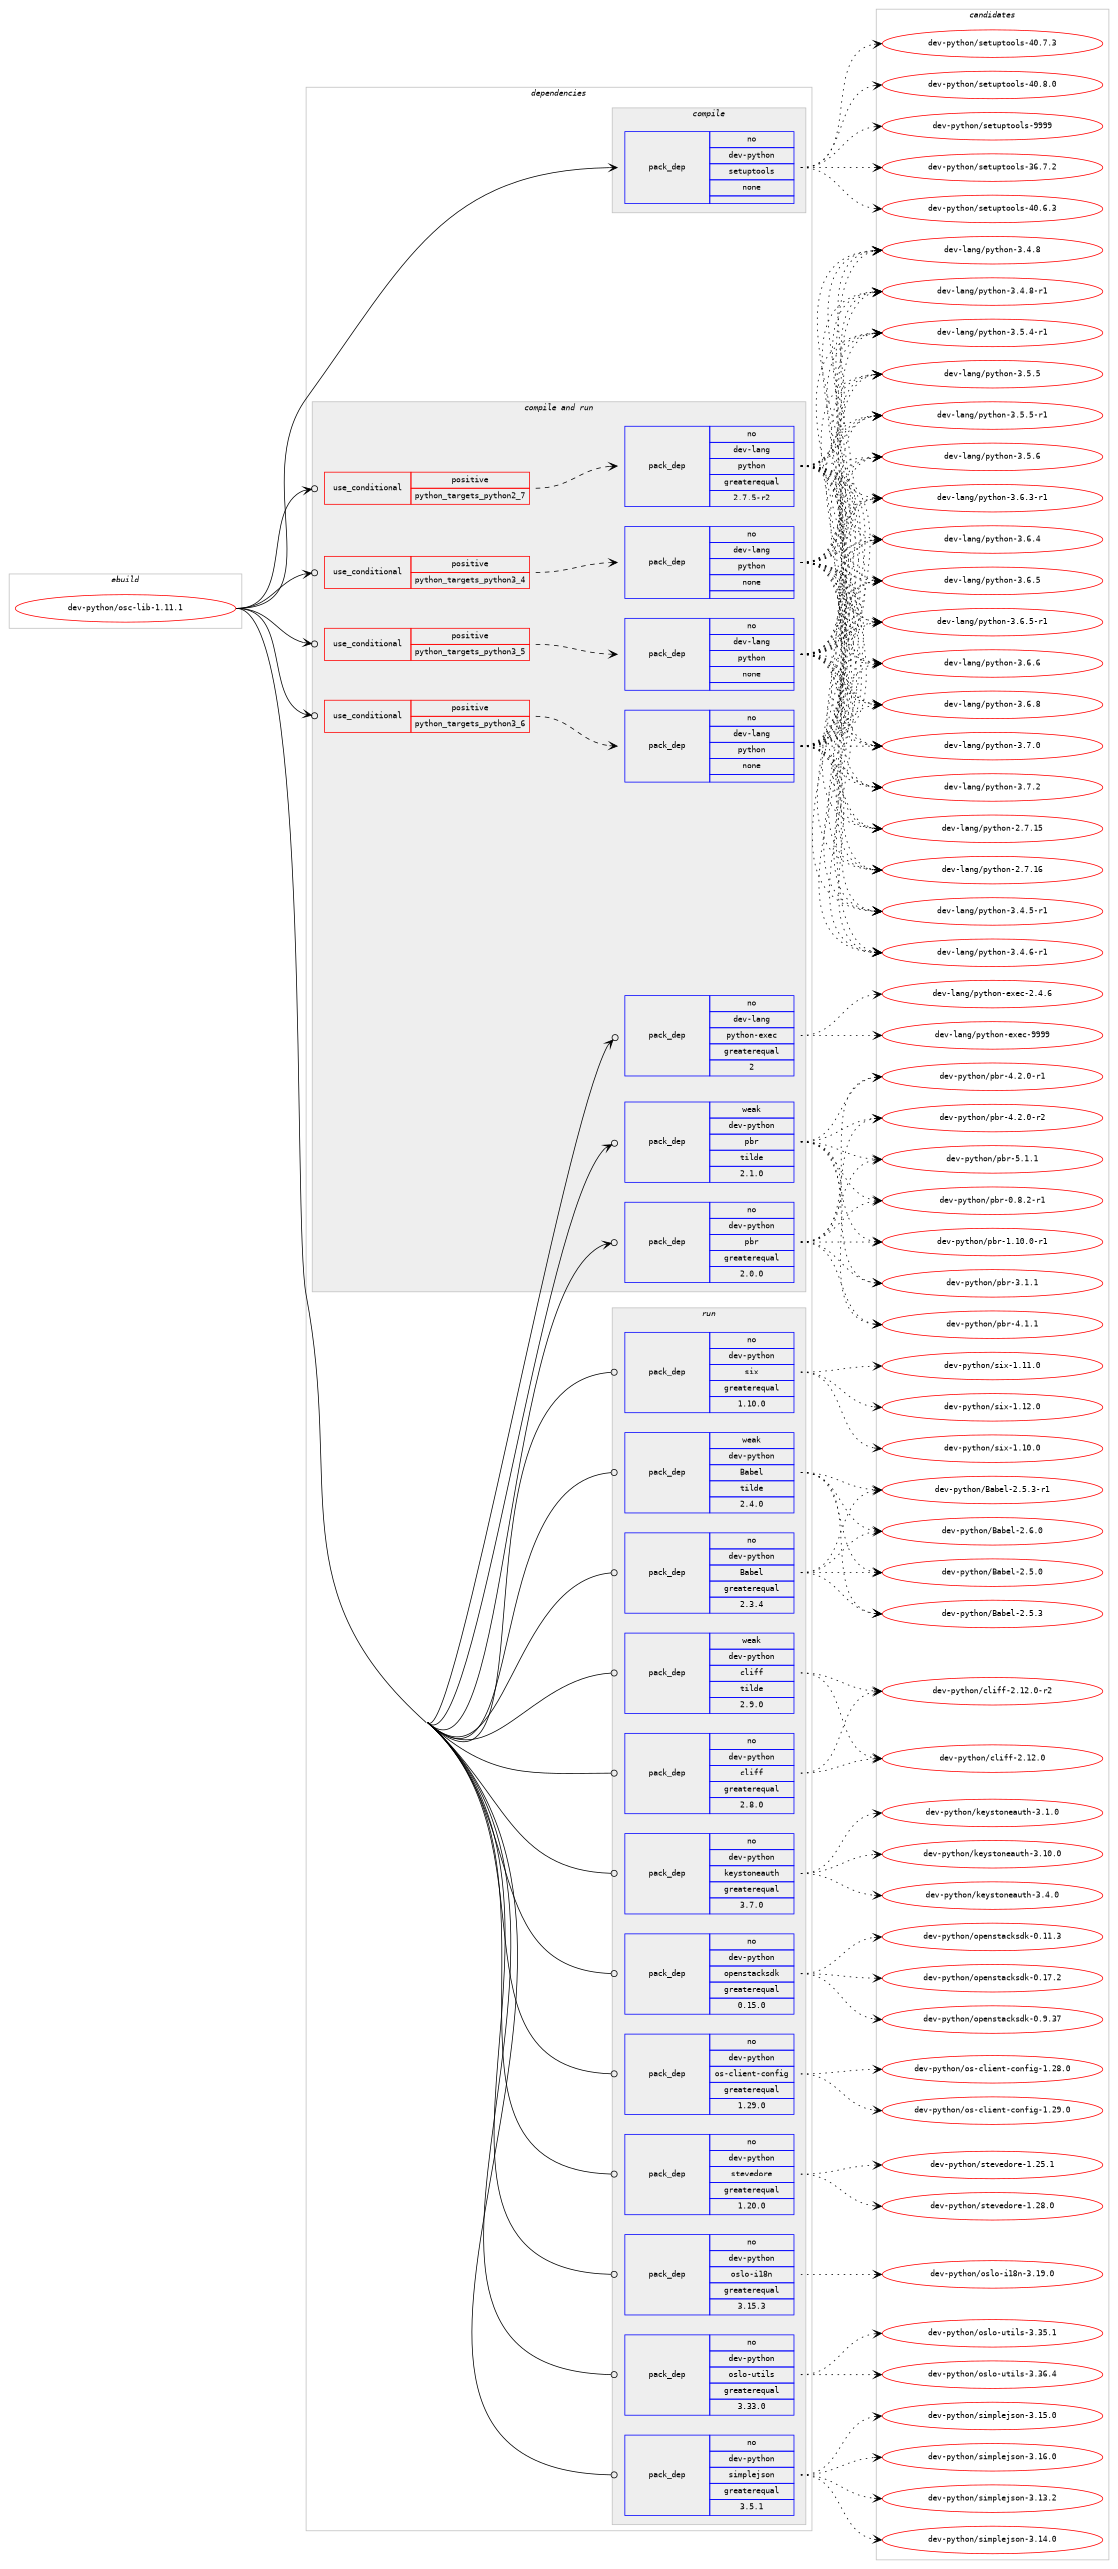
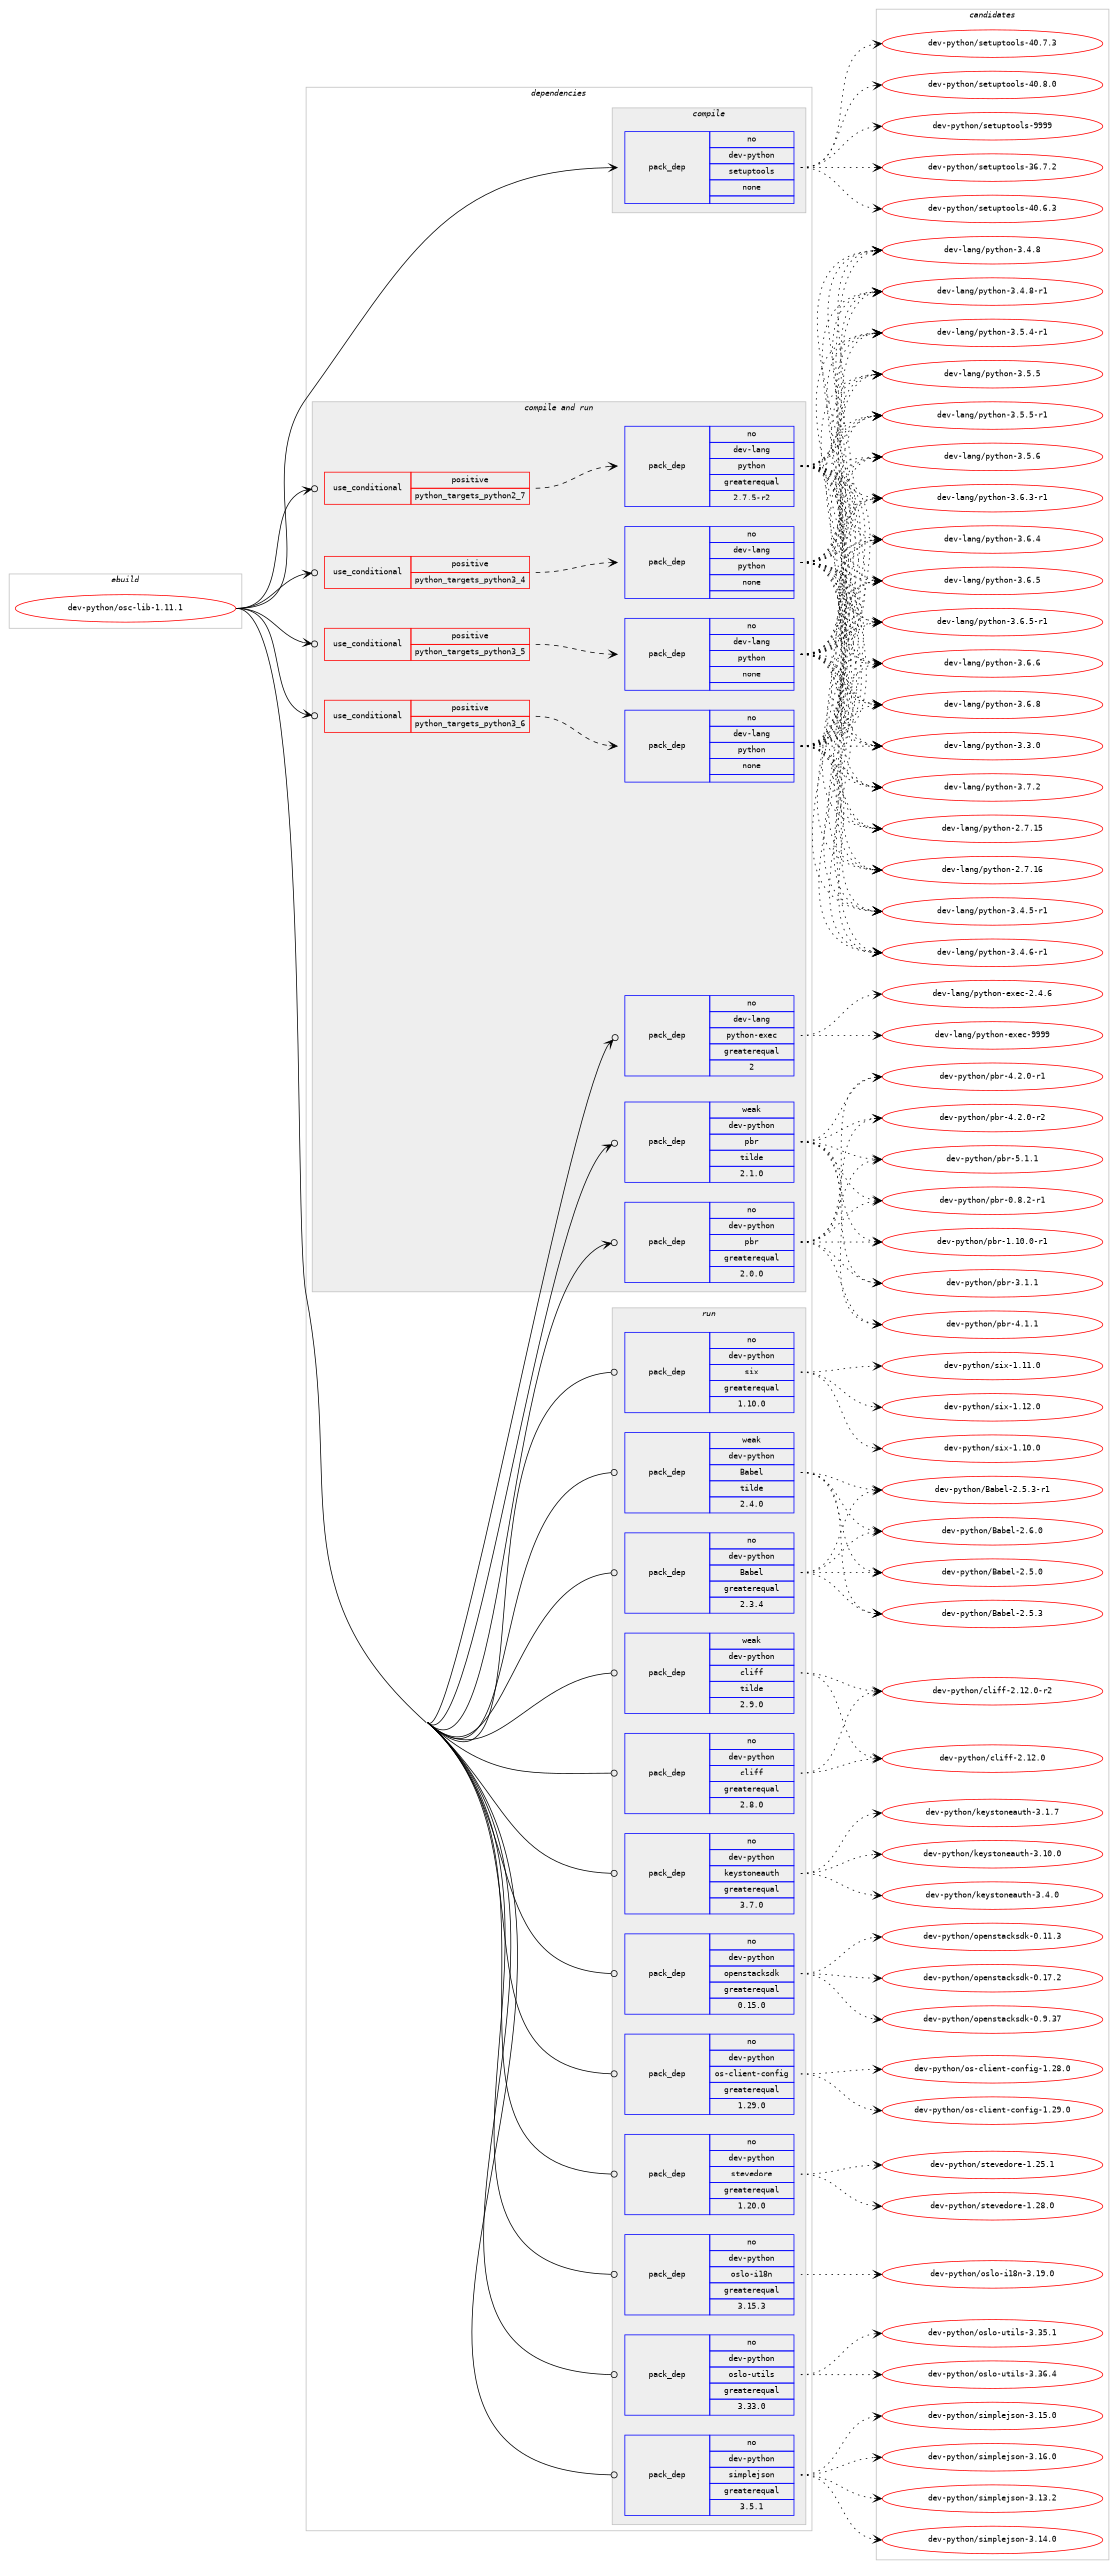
node "dev-lang/python-3.7.0": label "dev-lang/python-3.7.0" -> "dev-lang/python-3.3.0"
node "dev-python/keystoneauth-3.1.0": label "dev-python/keystoneauth-3.1.0" -> "dev-python/keystoneauth-3.1.7"
